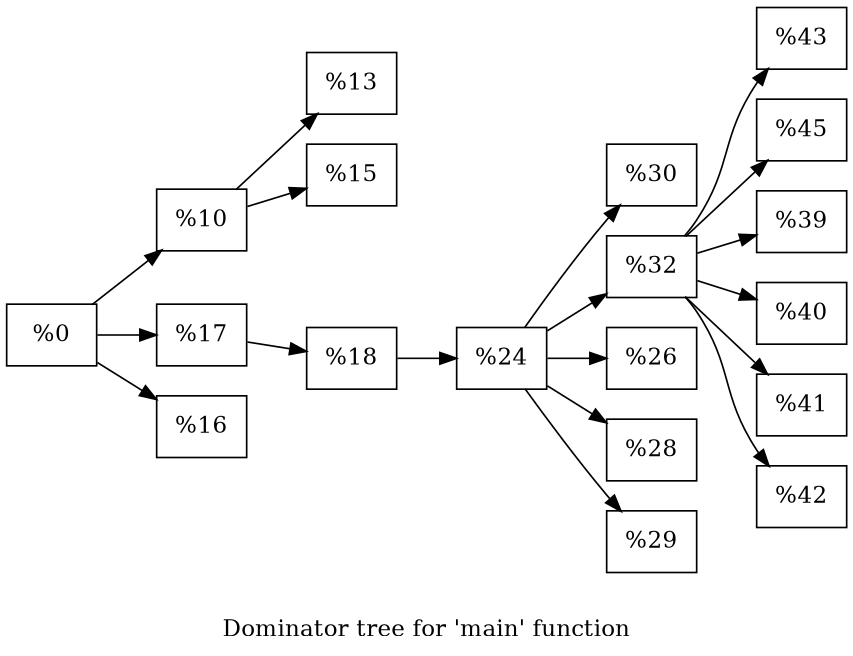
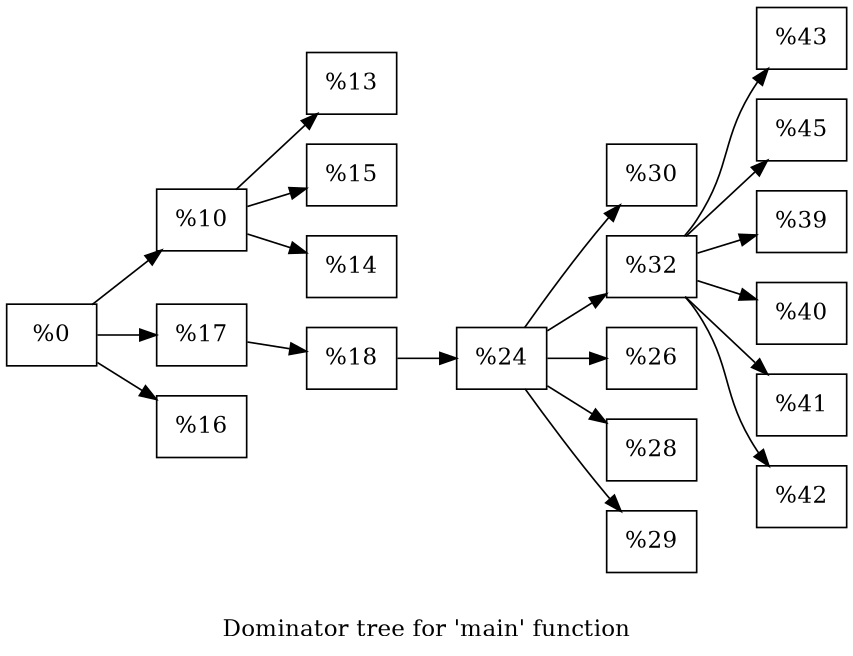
node "%14": added
